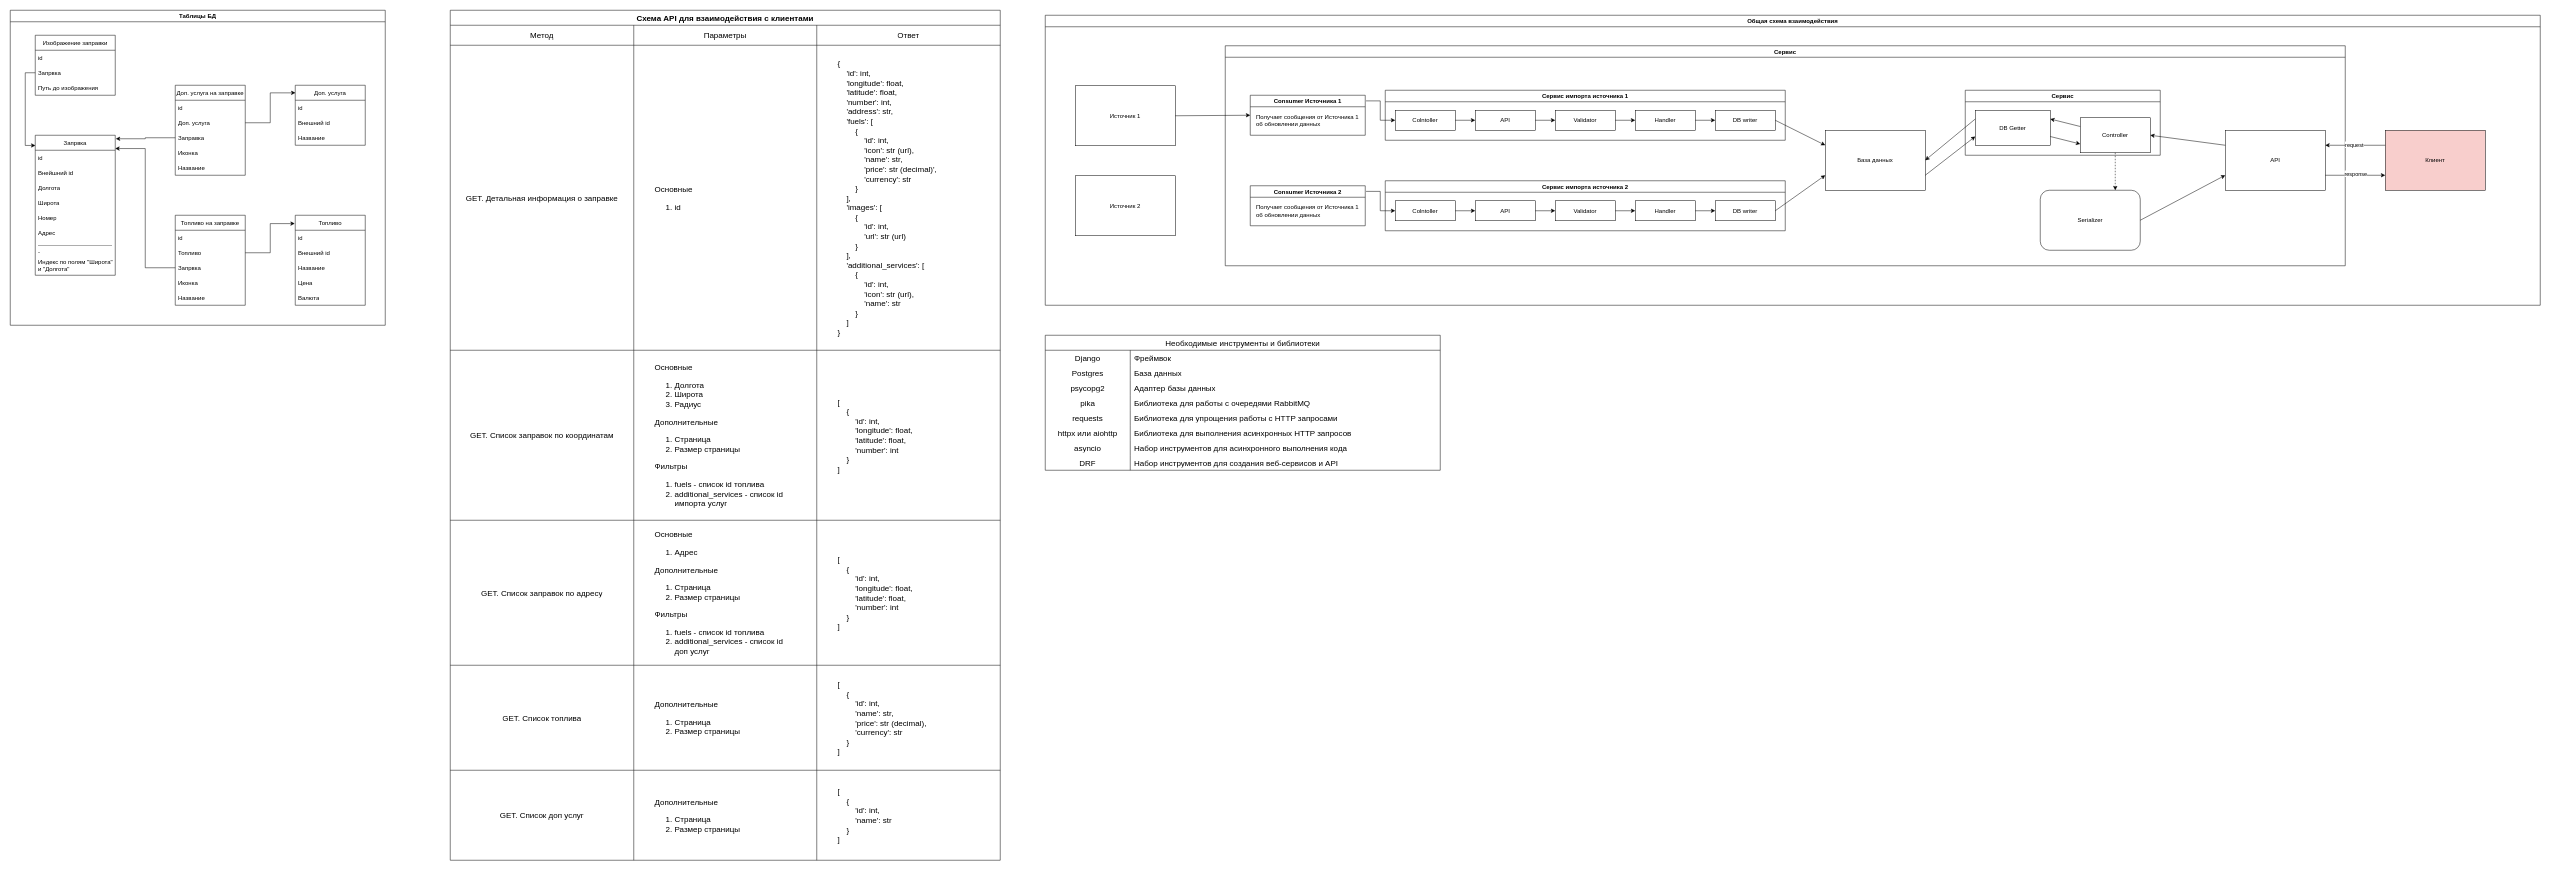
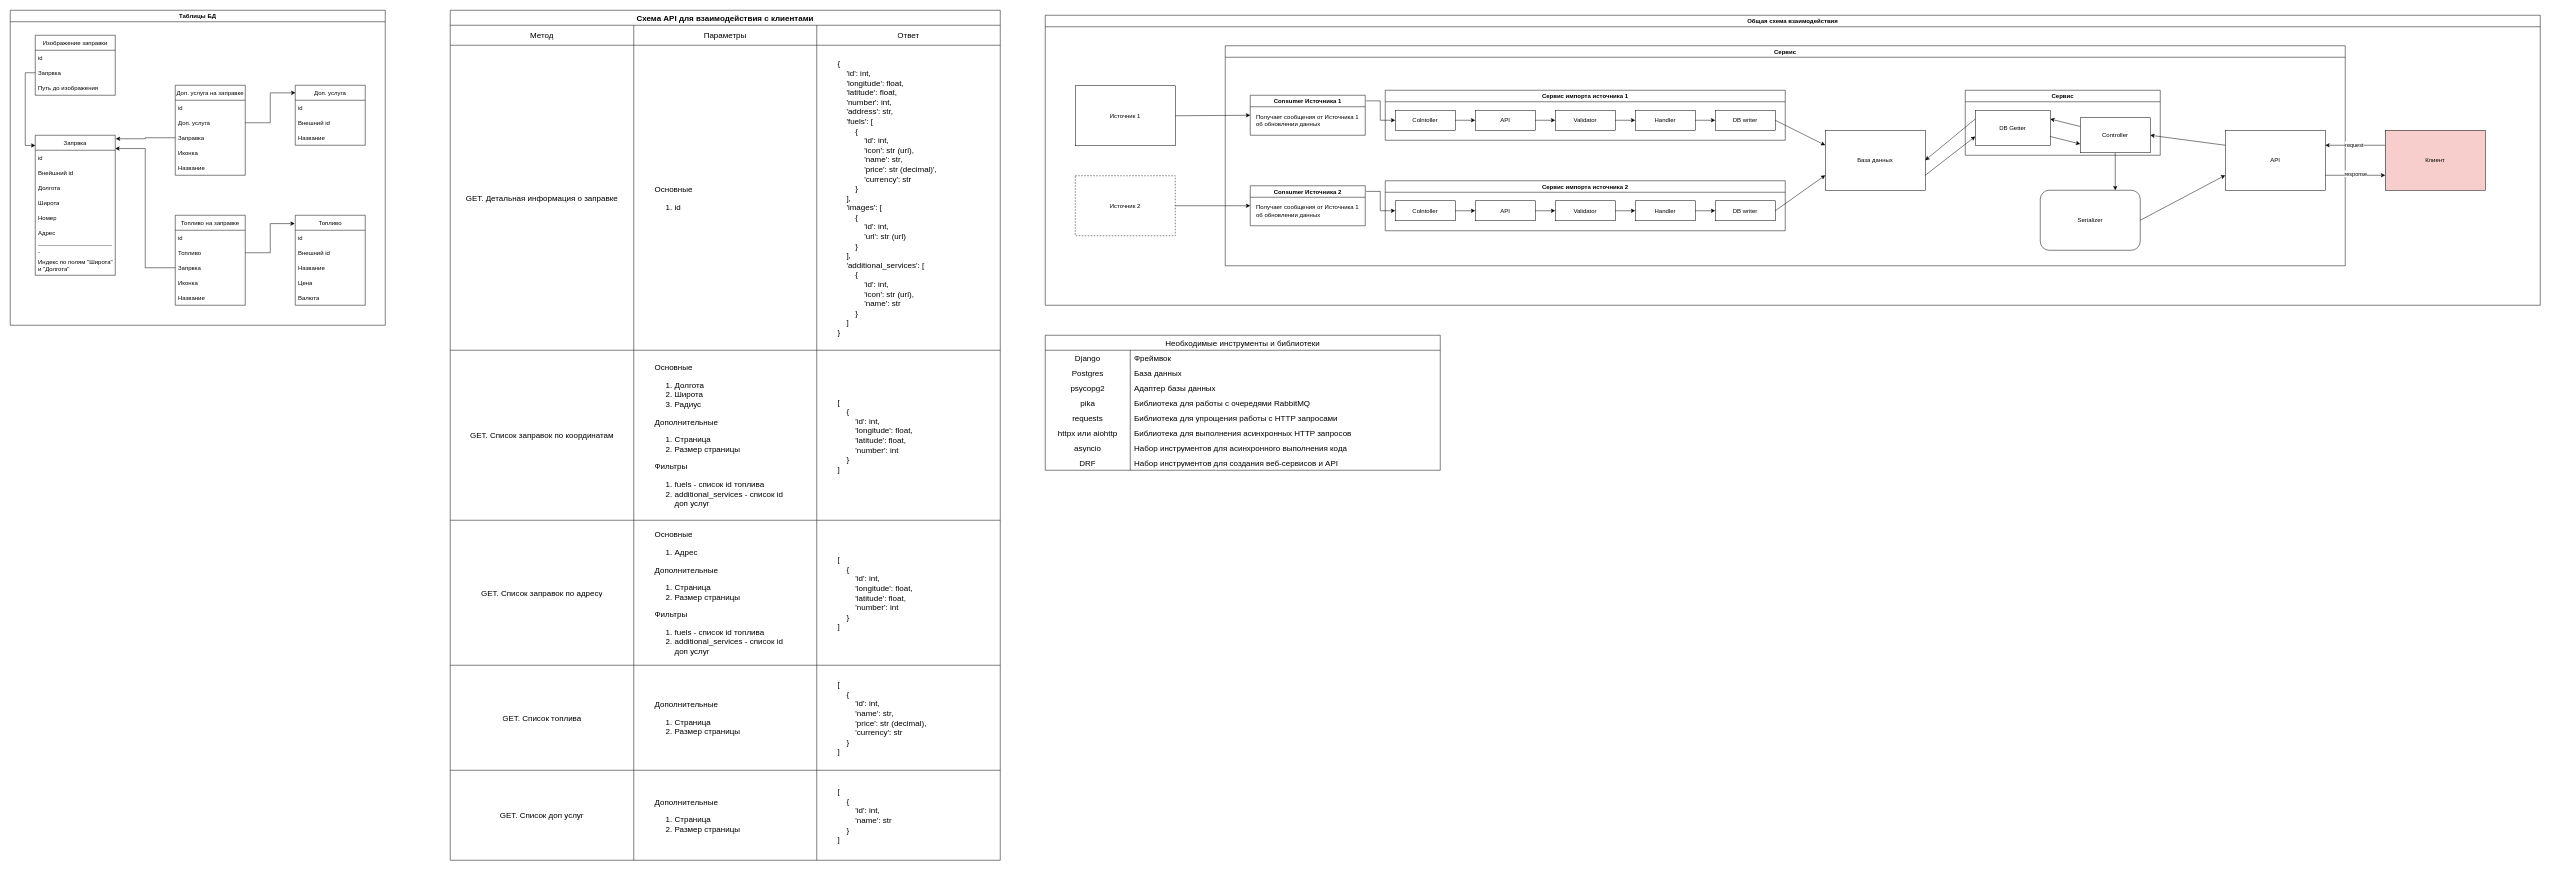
edge "Controller" -> "Serializer": style dashed -> solid
node "Источник 2": style solid -> dashed
edge "Источник 2" -> "Consumer Источника 2": added
node "Основные Долгота Широта Радиус Дополнительные Страница Размер страницы Фильтры fuels - список id топлива additional_services - список id импорта услуг": label "Основные Долгота Широта Радиус Дополнительные Страница Размер страницы Фильтры fuels - список id топлива additional_services - список id импорта услуг" -> "Основные Долгота Широта Радиус Дополнительные Страница Размер страницы Фильтры fuels - список id топлива additional_services - список id доп услуг"
